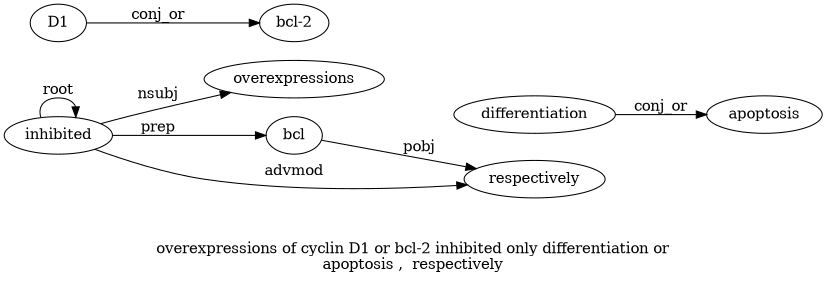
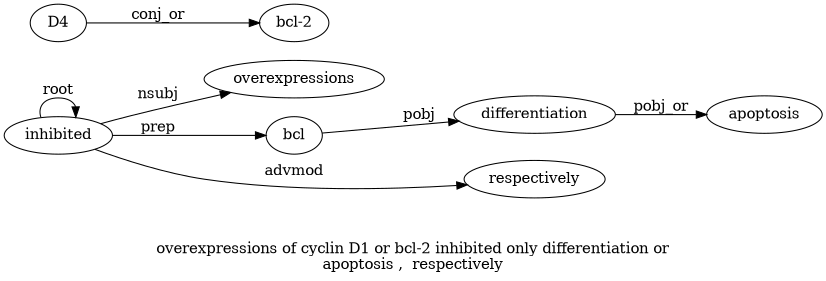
node "D1": label "D1" -> "D4"
edge "differentiation" -> "apoptosis": label "conj_or" -> "pobj_or"
edge "bcl" -> "respectively": now "bcl" -> "differentiation"
